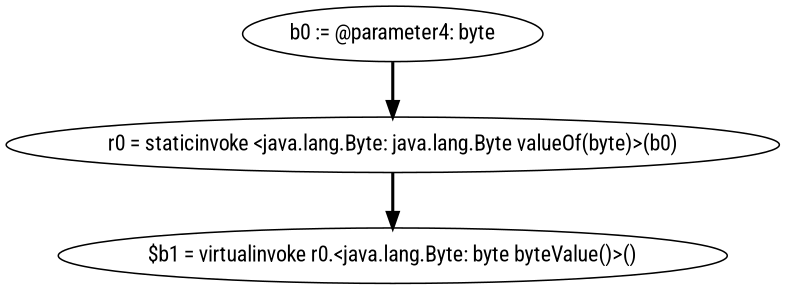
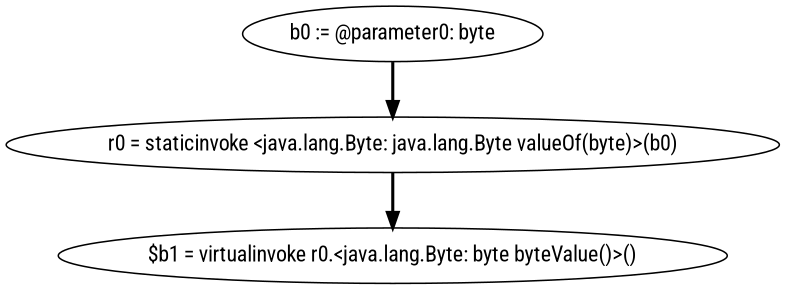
node "b0 := @parameter4: byte": label "b0 := @parameter4: byte" -> "b0 := @parameter0: byte"
